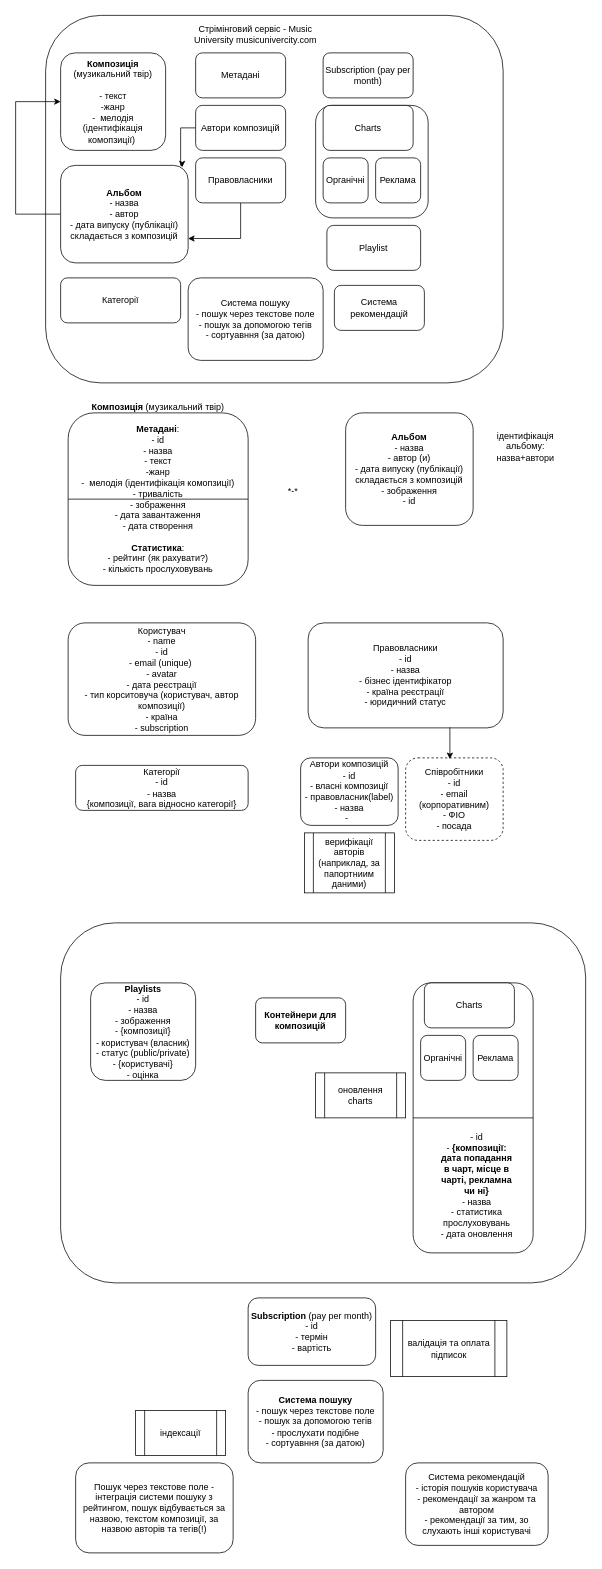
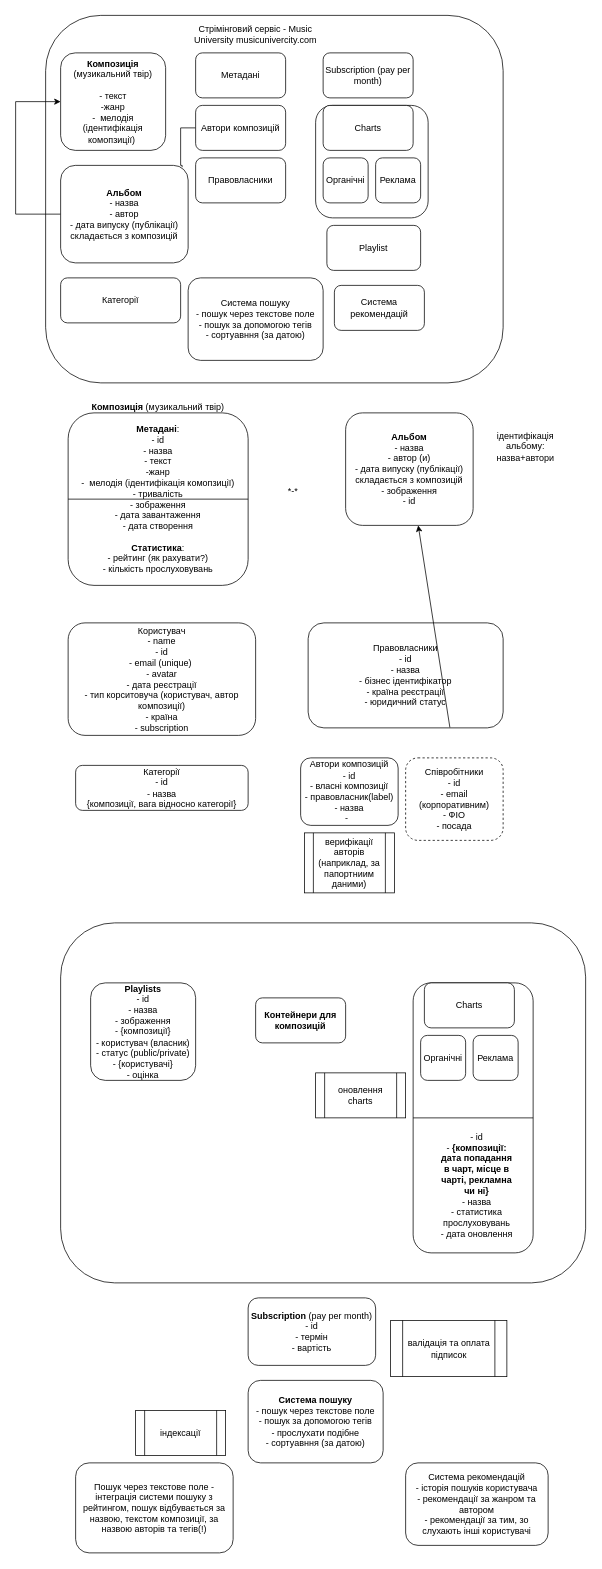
edge "Автори композицій" -> "Альбом - назва - автор - дата випуску (публікації) складається з композицій": arrowhead classic -> none
edge "Правовласники" -> "Альбом - назва - автор - дата випуску (публікації) складається з композицій": removed
edge "Правовласники - id - назва - бізнес ідентифікатор - країна реєстрації - юридичний статус" -> "Співробітники - id - email (корпоративним) - ФІО - посада": now "Правовласники - id - назва - бізнес ідентифікатор - країна реєстрації - юридичний статус" -> "Альбом - назва - автор (и) - дата випуску (публікації) складається з композицій - зображення - id"
